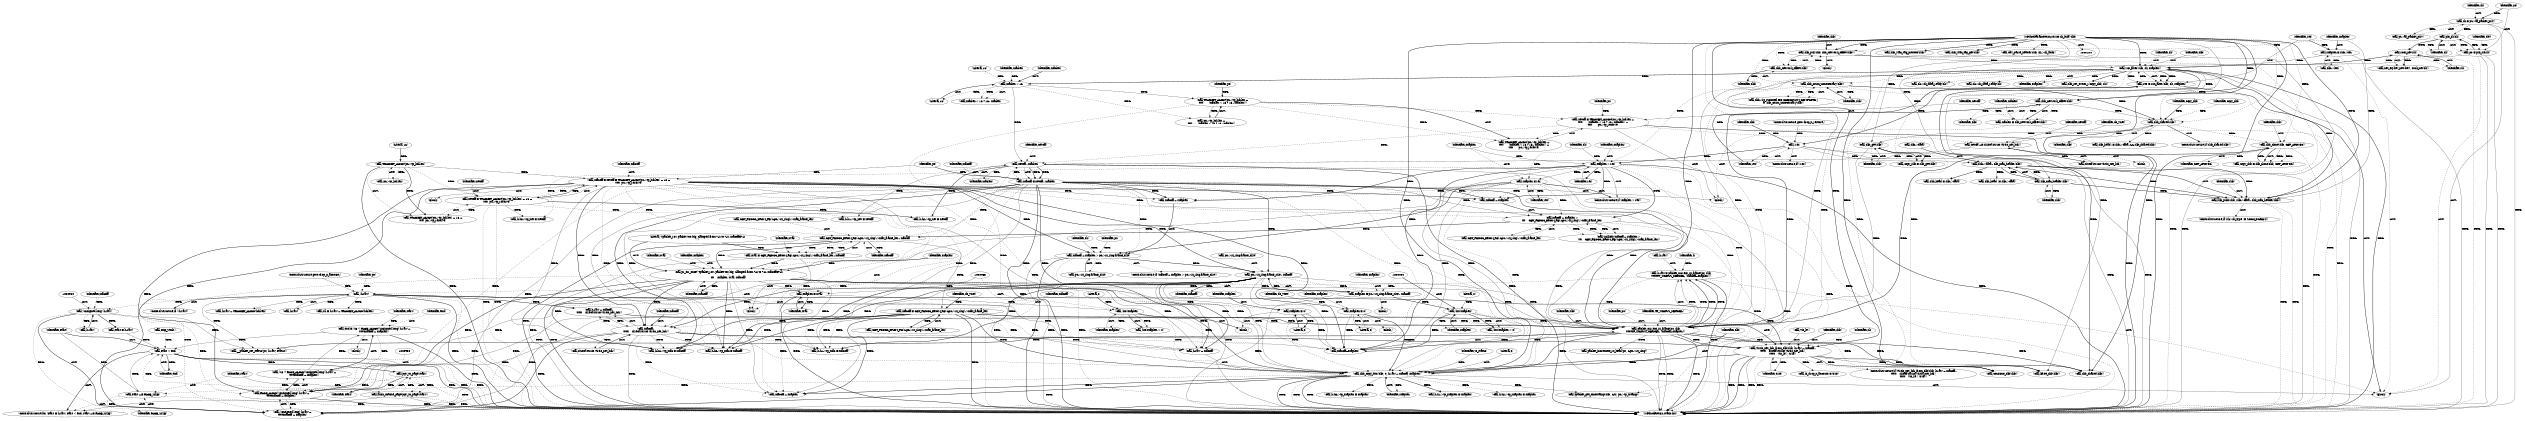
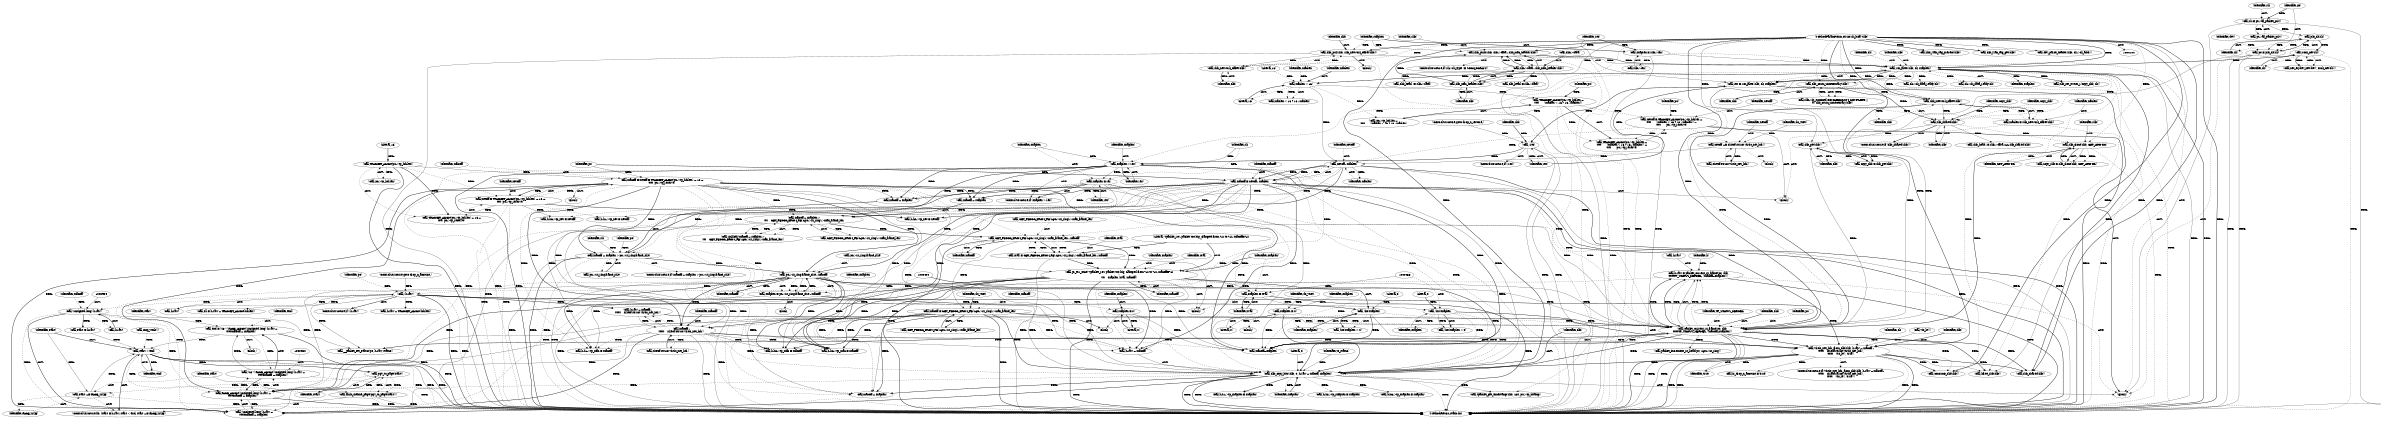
edge "(Call,!res)" -> "(Call,skb->data - skb_mac_header(skb))": now "(Call,skb_push(skb, skb->data - skb_mac_header(skb)))" -> "(Call,skb->data - skb_mac_header(skb))"
